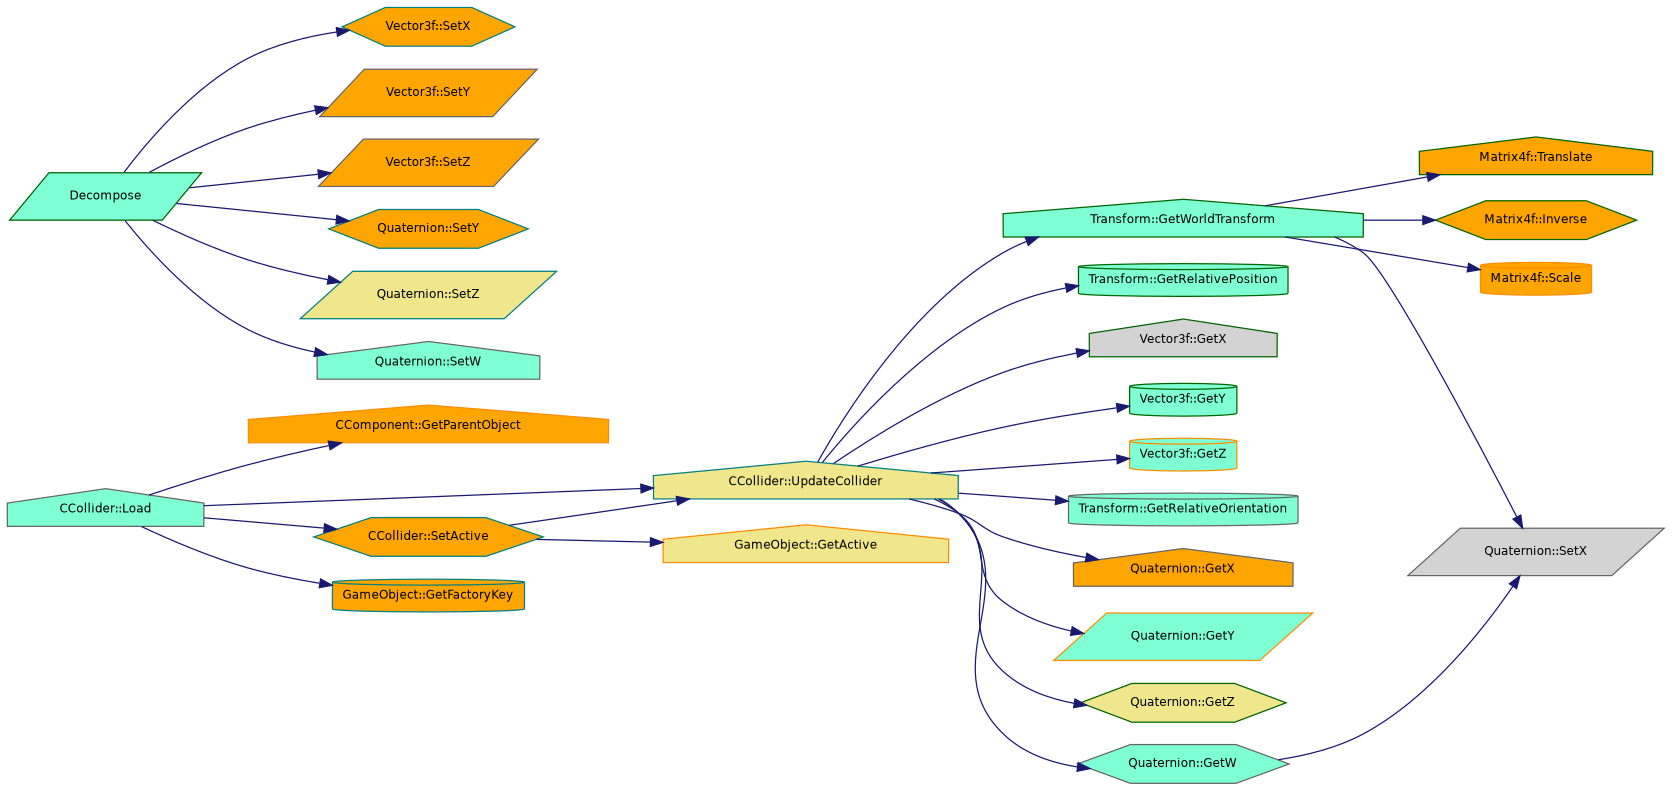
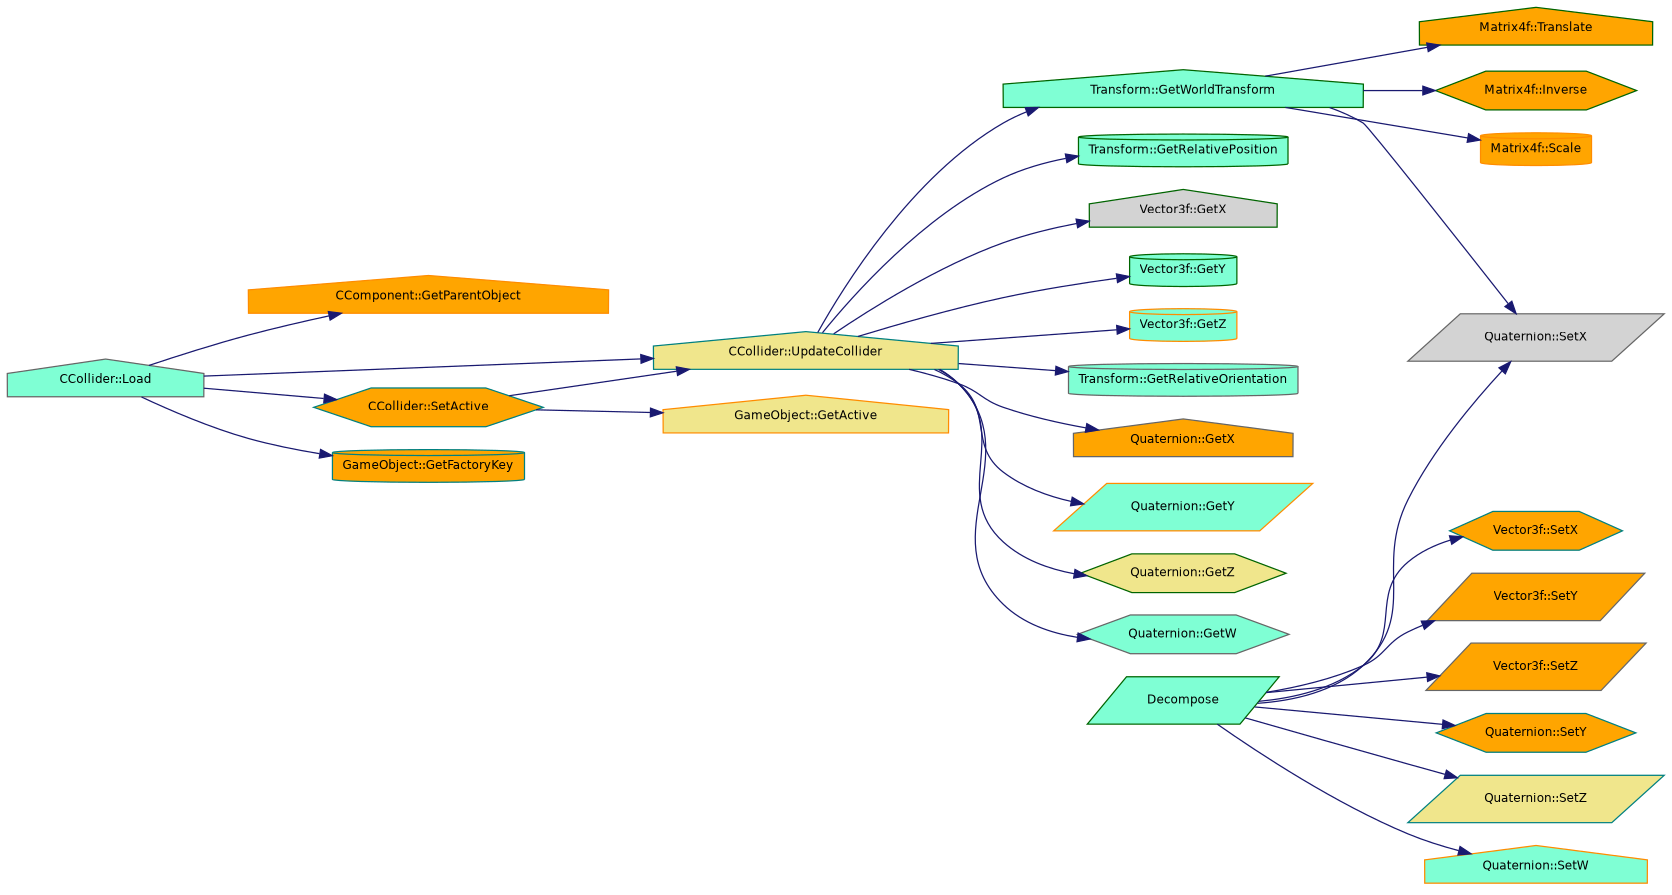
node "Quaternion::SetW": color gray40 -> darkorange
edge "Quaternion::GetW" -> "Quaternion::SetX": now "Decompose" -> "Quaternion::SetX"
